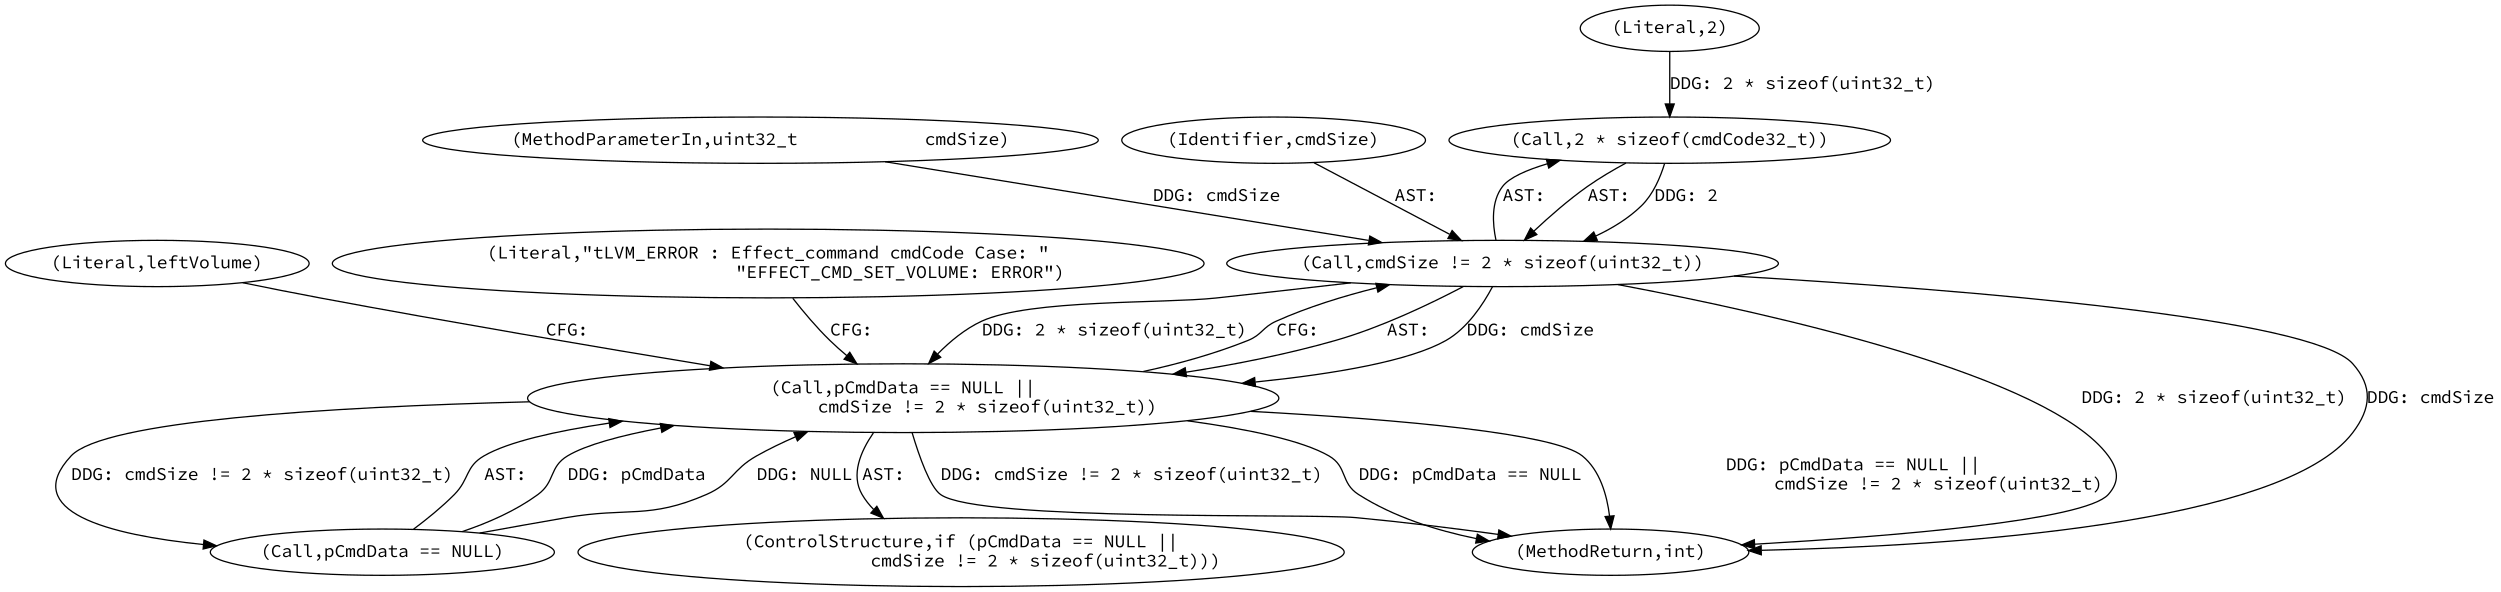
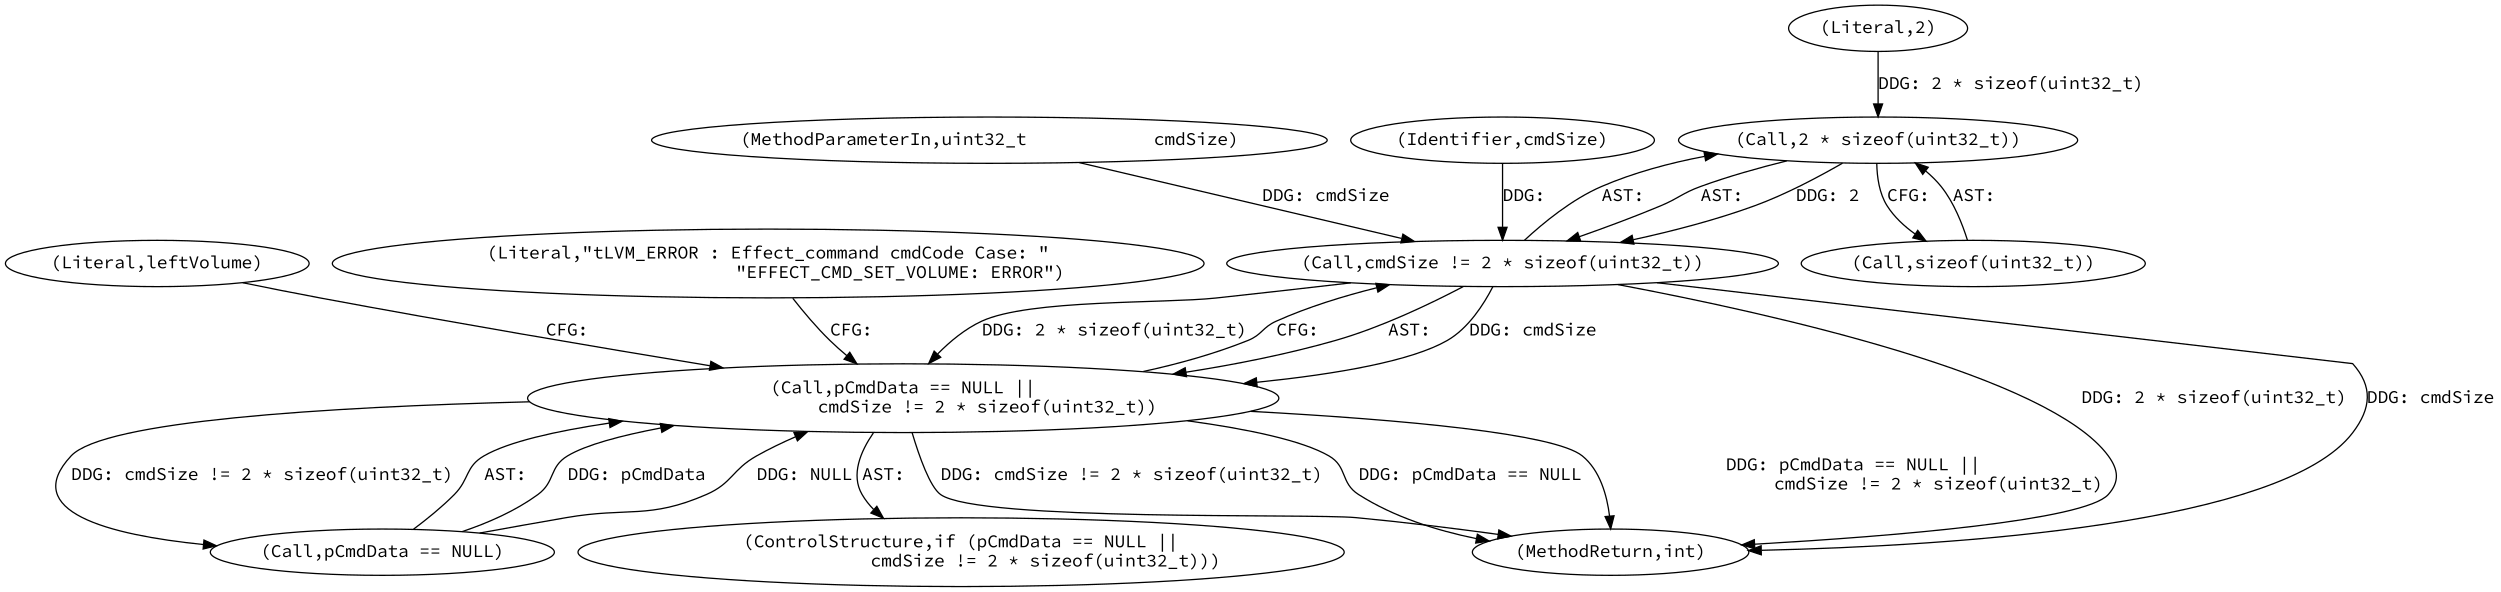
node "(Call,2 * sizeof(cmdCode32_t))": label "(Call,2 * sizeof(cmdCode32_t))" -> "(Call,2 * sizeof(uint32_t))"
edge "(Identifier,cmdSize)" -> "(Call,cmdSize != 2 * sizeof(uint32_t))": label "AST: " -> "DDG: "
node "(Call,sizeof(uint32_t))": added
